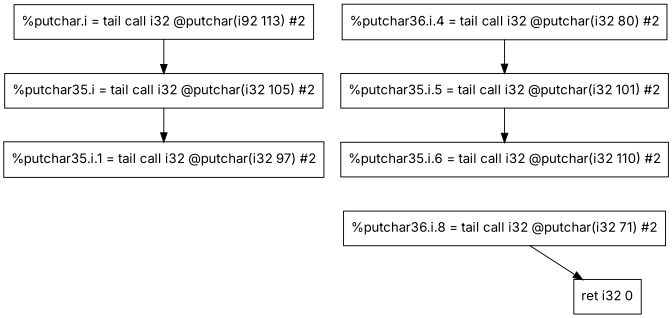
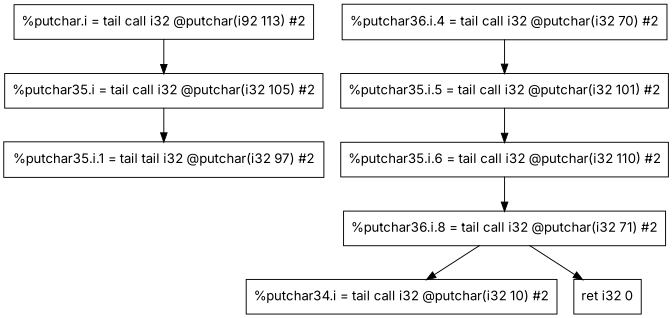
node "%putchar36.i.4 = tail call i32 @putchar(i32 80) #2": label "%putchar36.i.4 = tail call i32 @putchar(i32 80) #2" -> "%putchar36.i.4 = tail call i32 @putchar(i32 70) #2"
node "%putchar35.i.1 = tail call i32 @putchar(i32 97) #2": label "%putchar35.i.1 = tail call i32 @putchar(i32 97) #2" -> "%putchar35.i.1 = tail tail i32 @putchar(i32 97) #2"
edge "%putchar35.i.6 = tail call i32 @putchar(i32 110) #2" -> "%putchar36.i.8 = tail call i32 @putchar(i32 71) #2": added
node "%putchar34.i = tail call i32 @putchar(i32 10) #2": added
